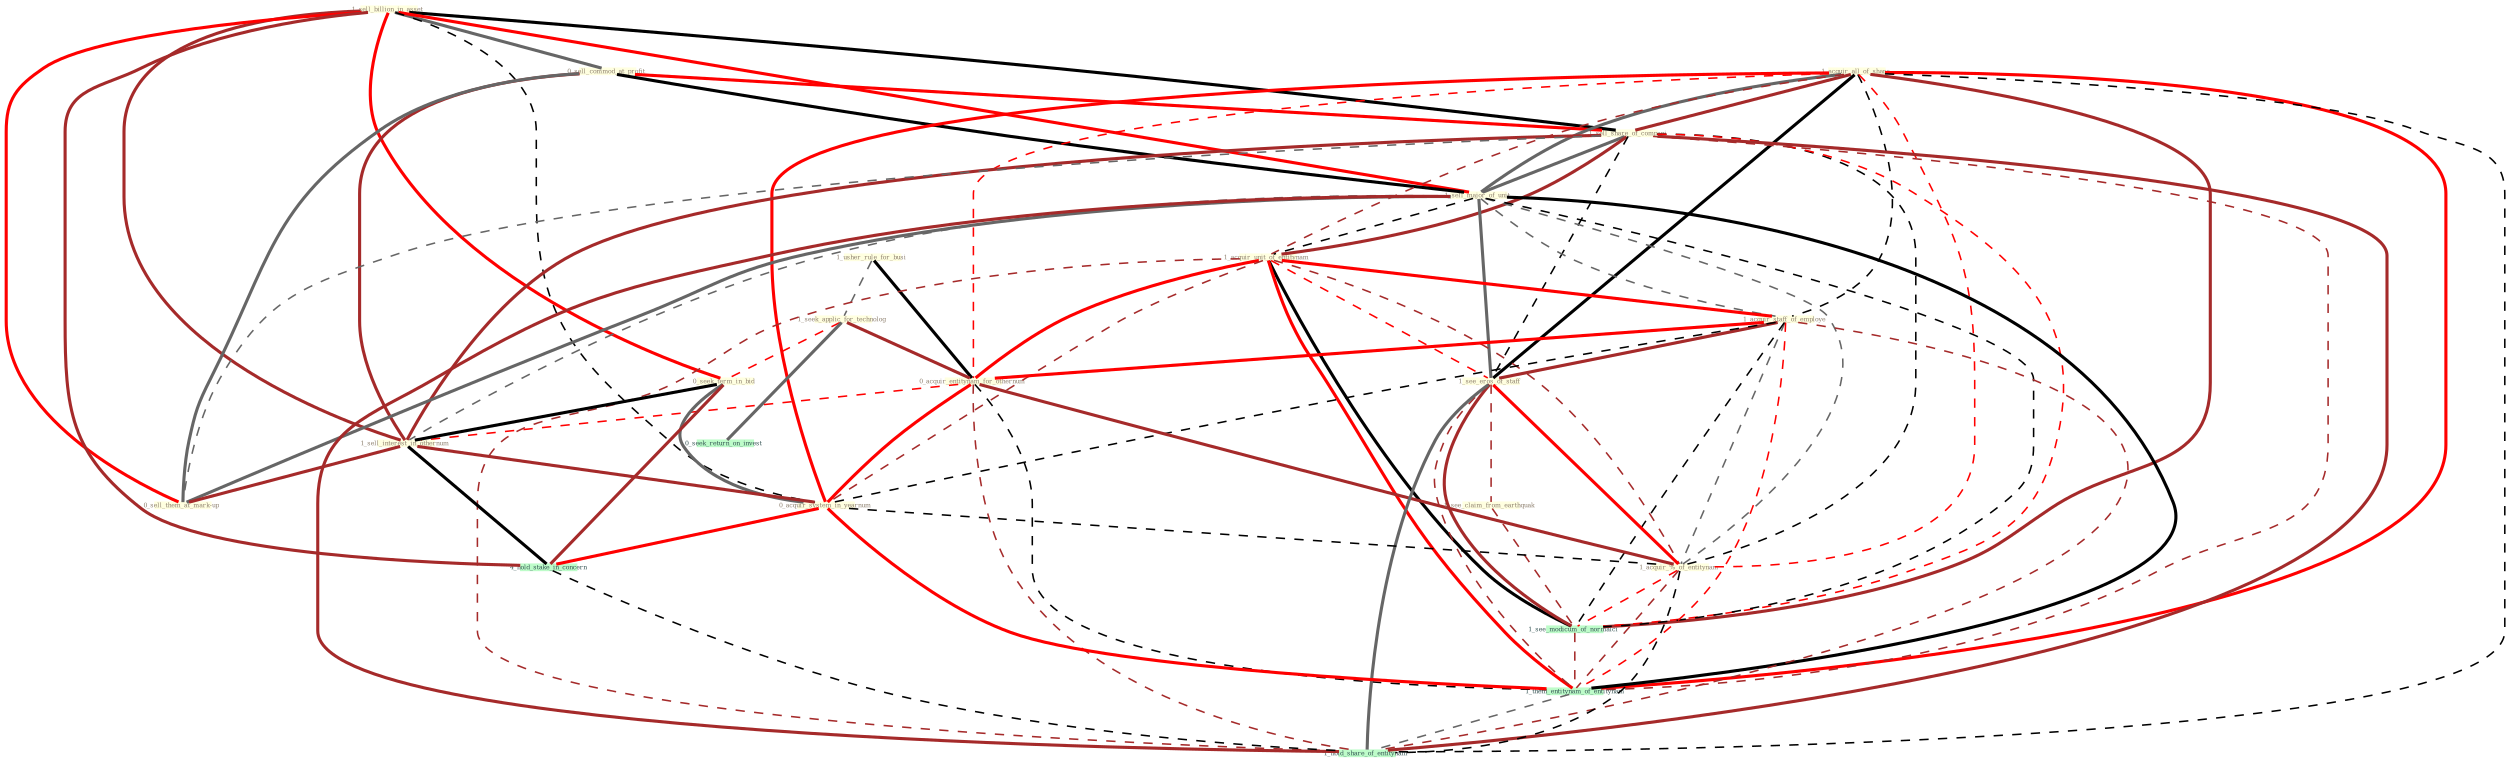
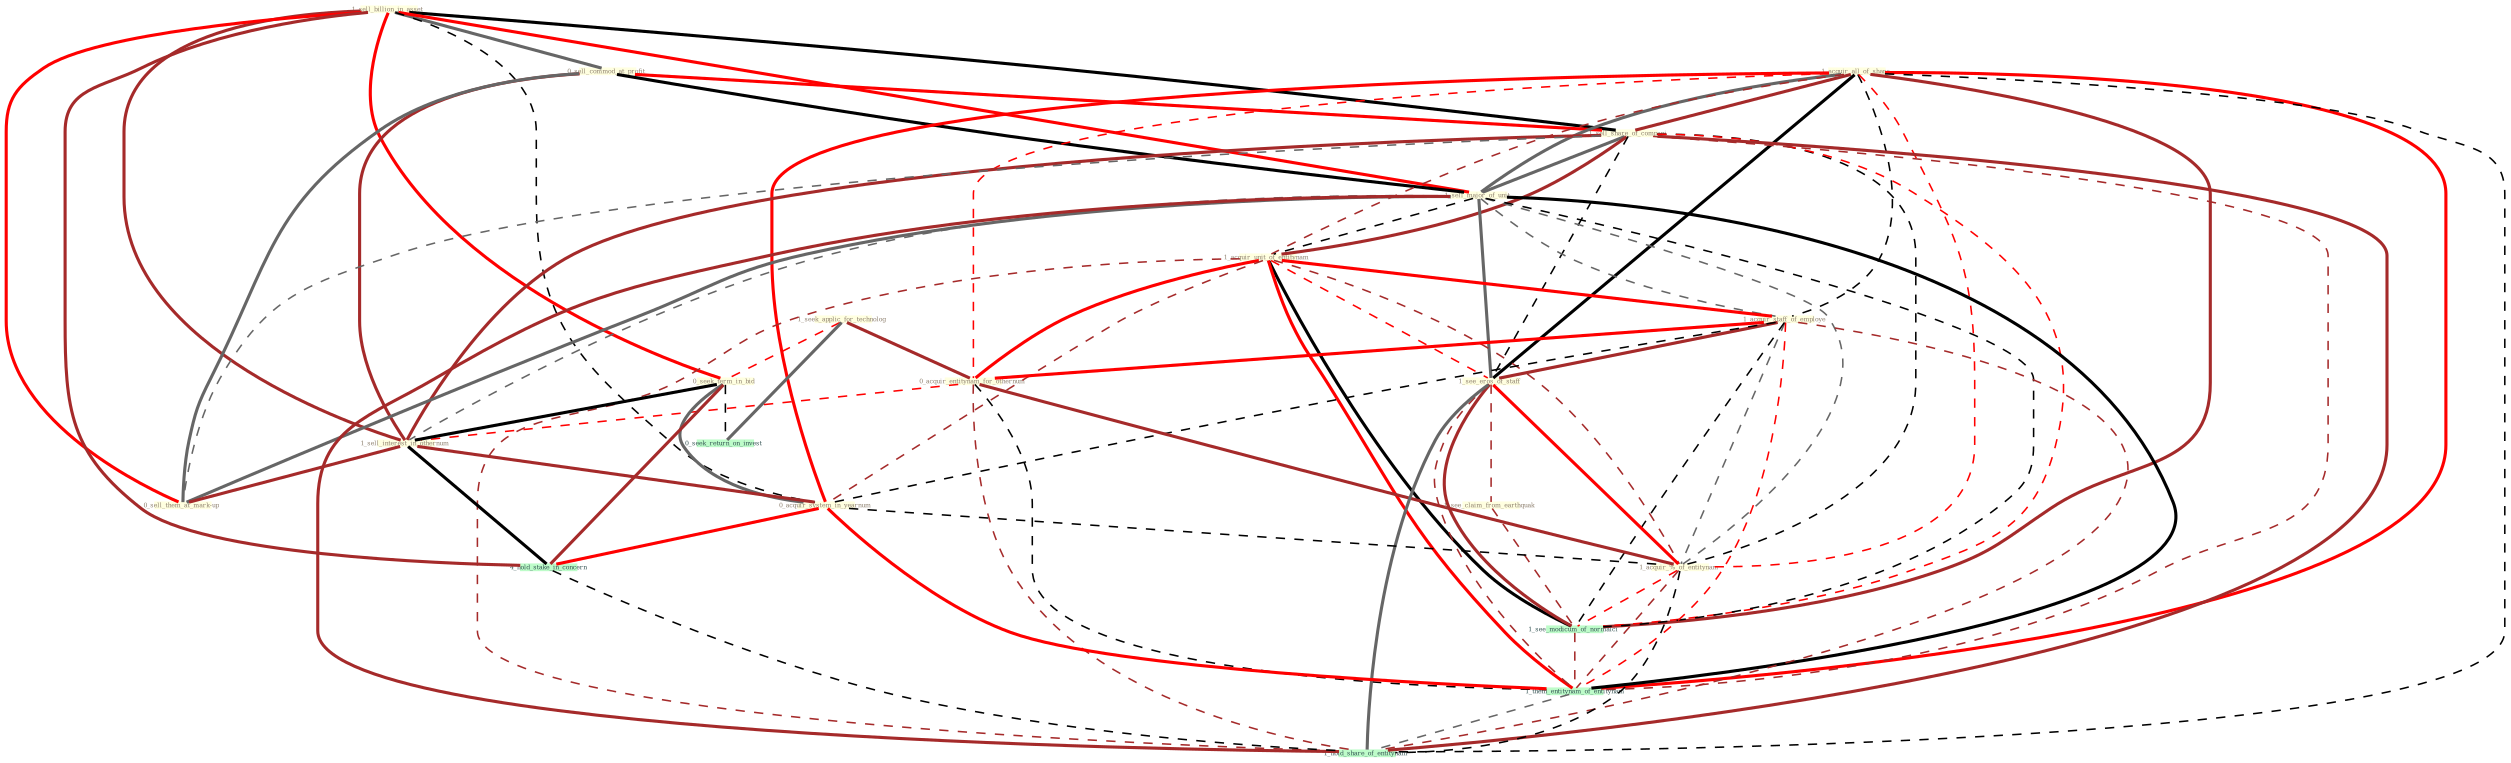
node "1_usher_rule_for_busi": removed
edge "0_seek_term_in_bid" -- "0_seek_return_on_invest": added
edge "0_acquir_entitynam_for_othernum" -- "0_acquir_system_in_yearnum": removed
